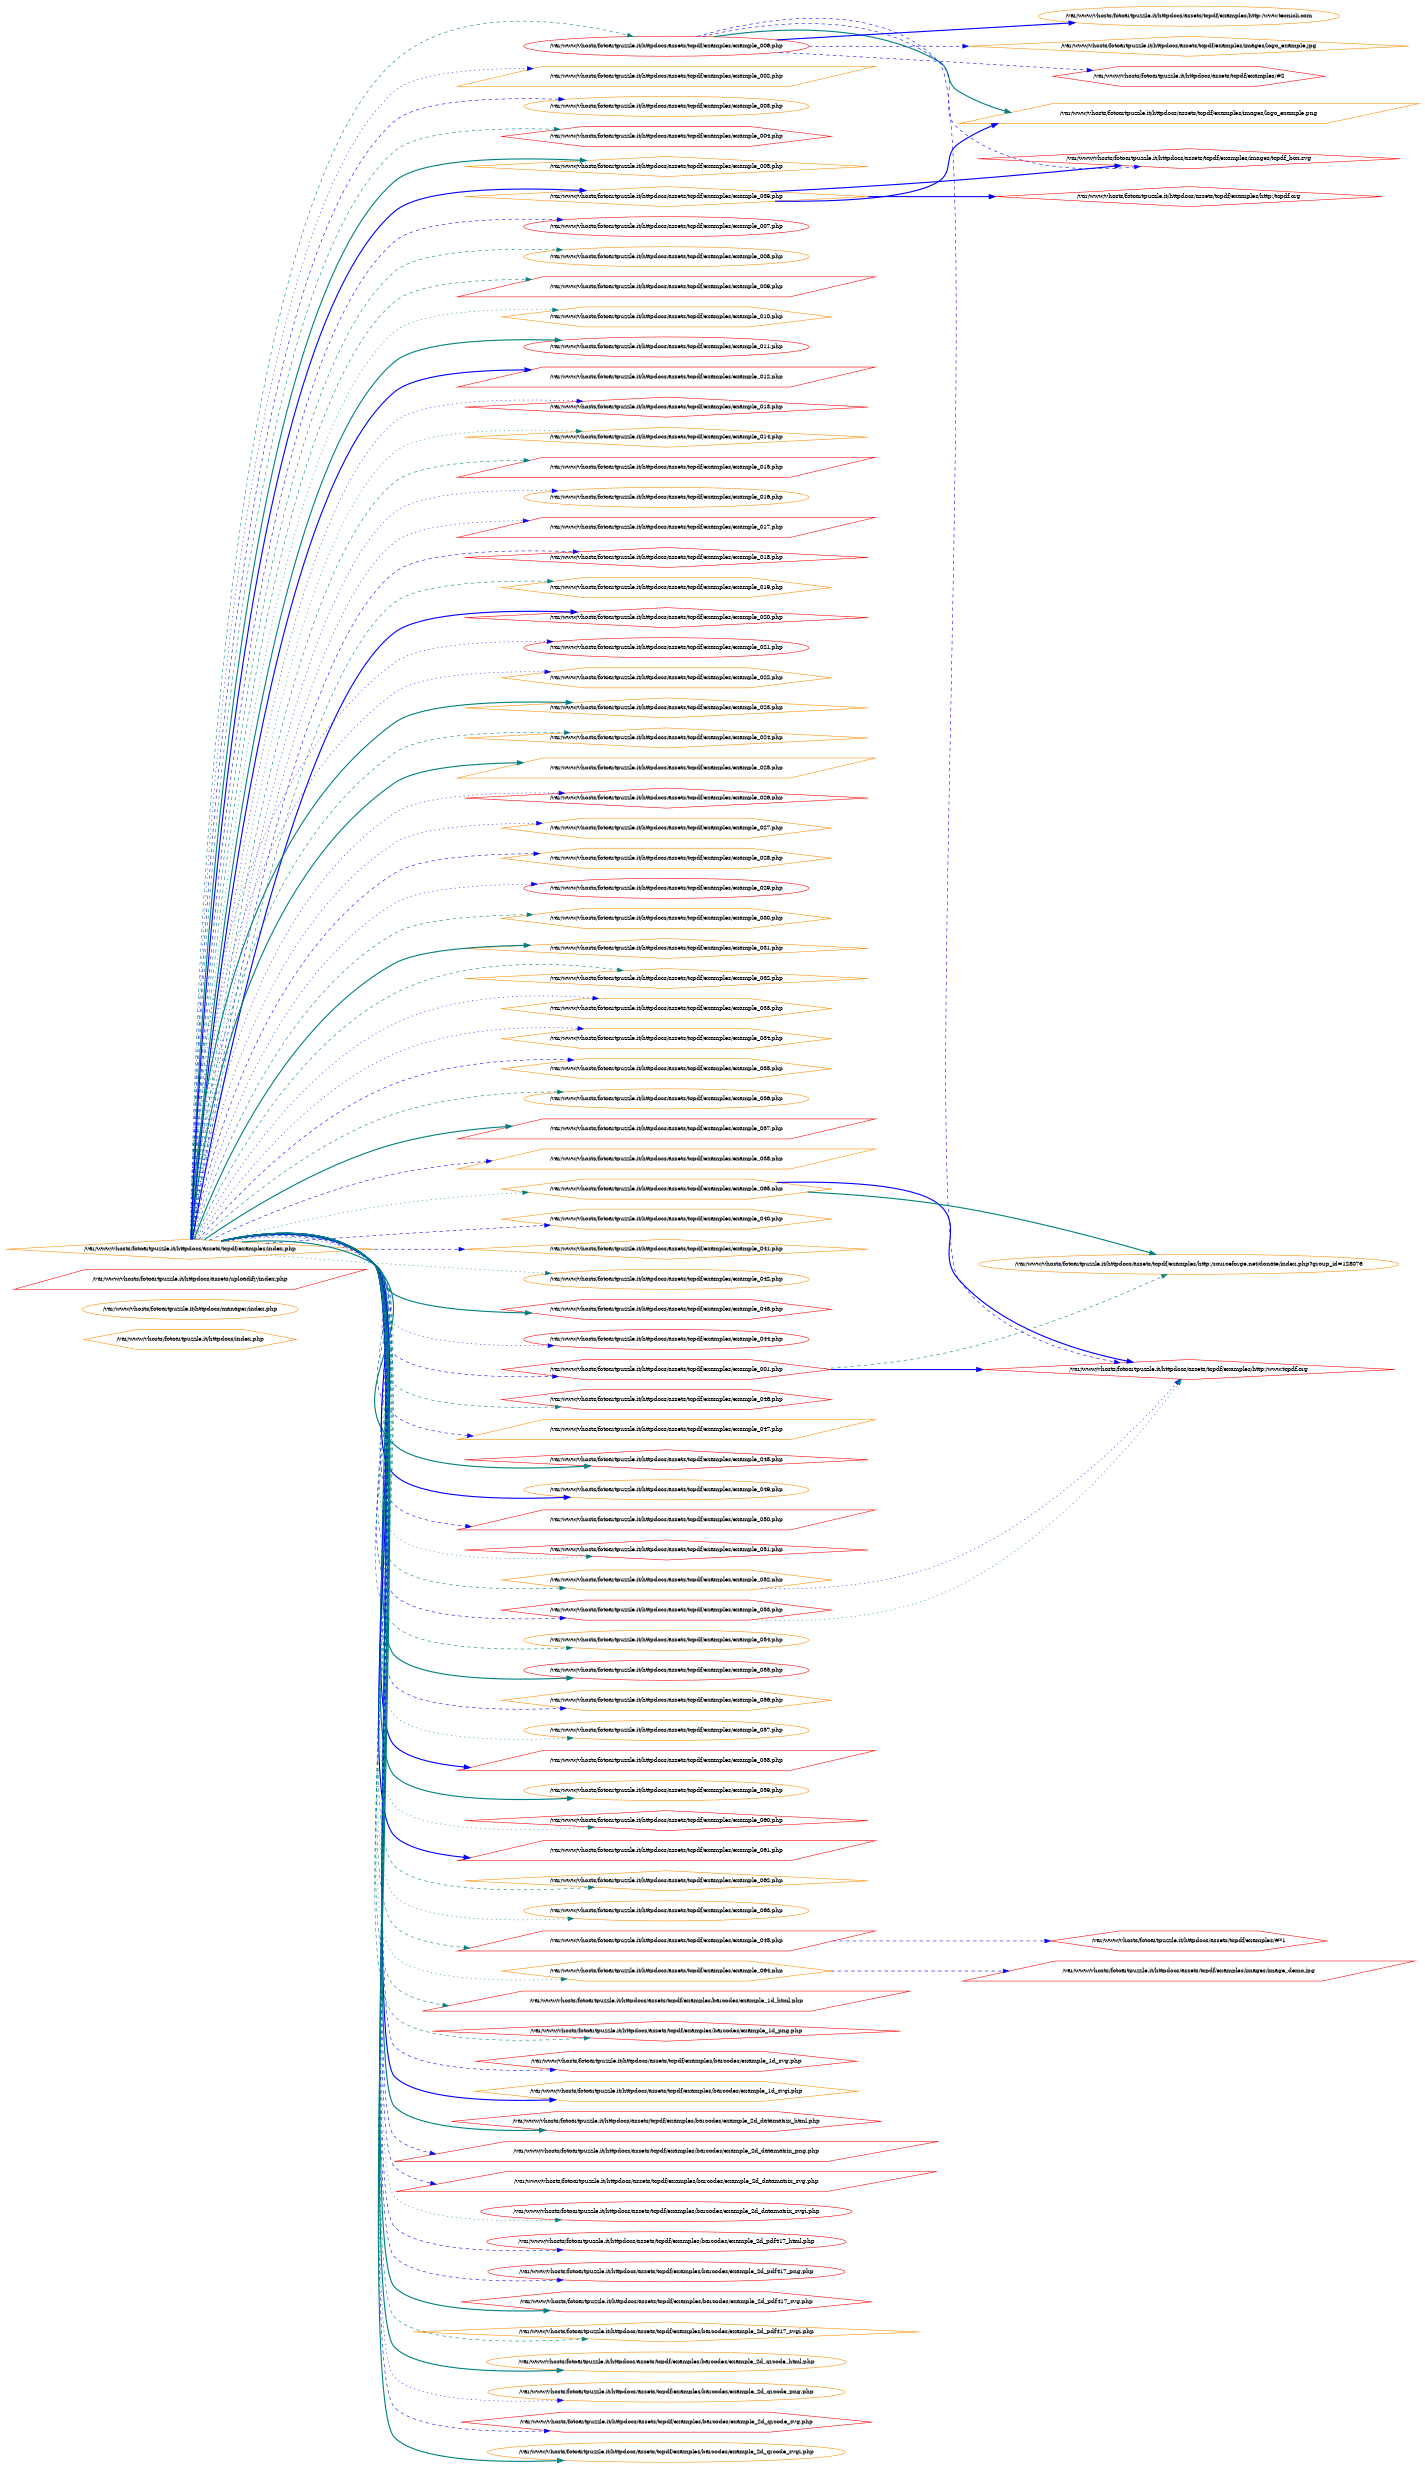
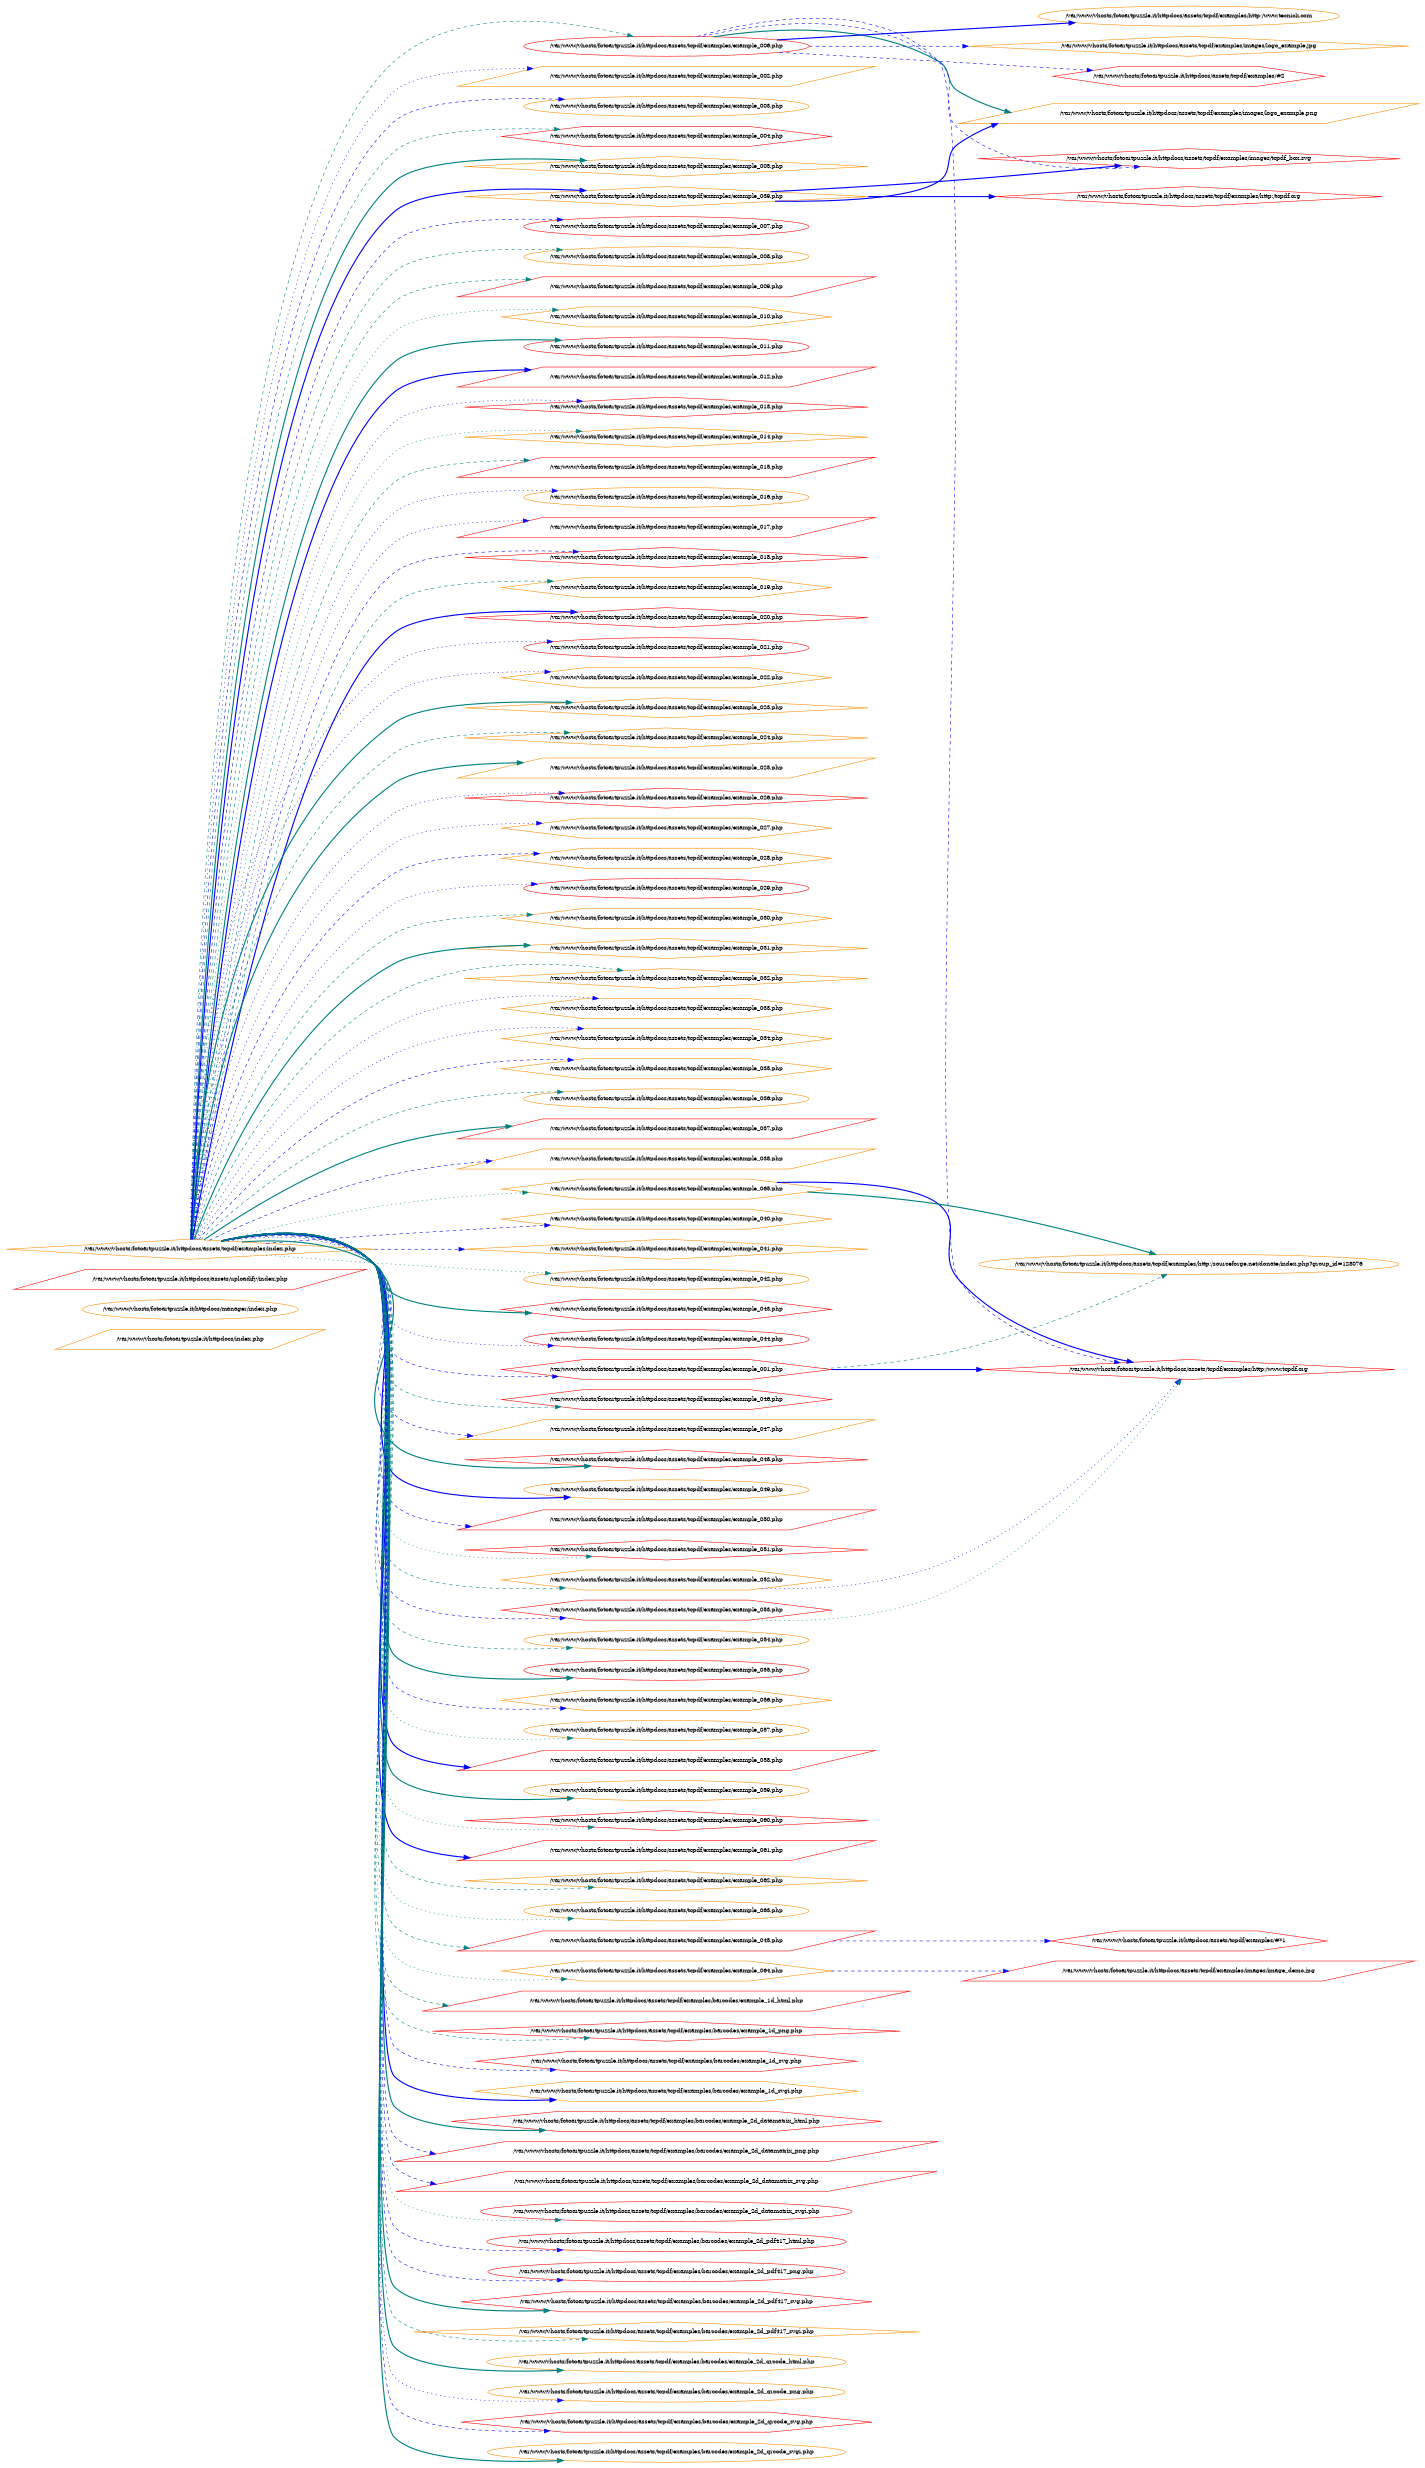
node "/var/www/vhosts/fotoartpuzzle.it/httpdocs/index.php": shape hexagon -> parallelogram
